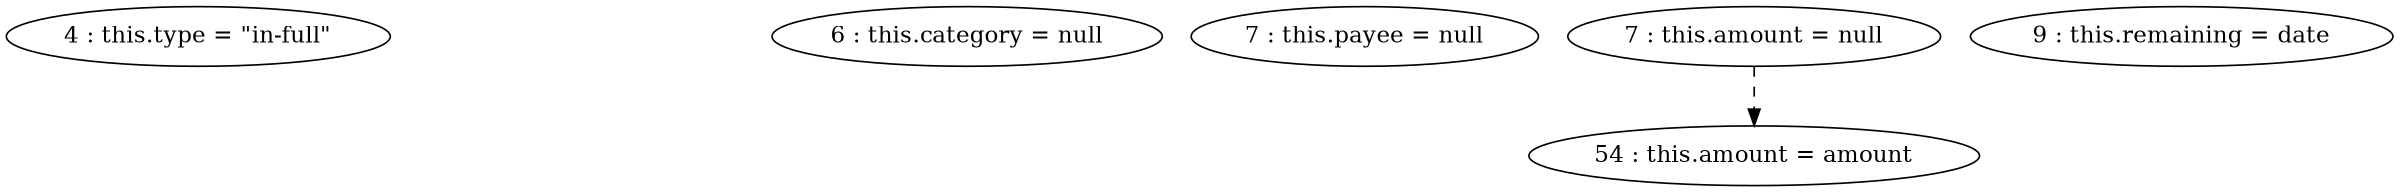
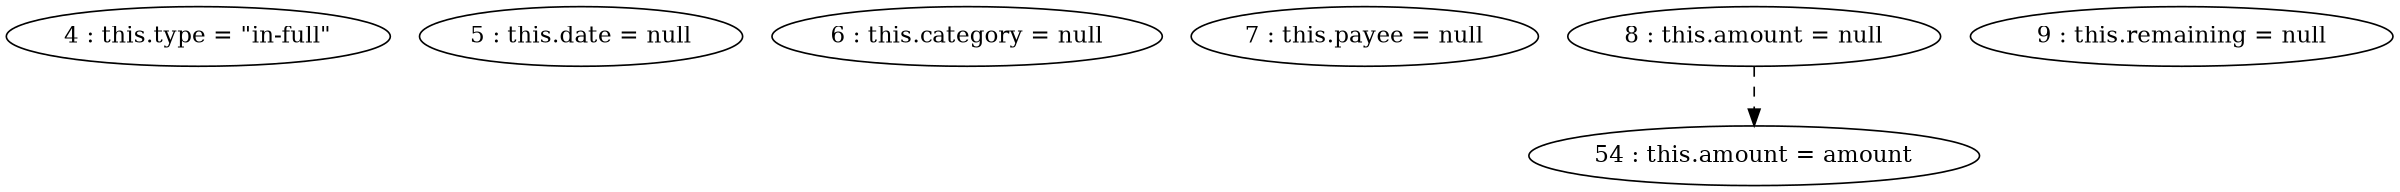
node "5 : this.date = null": added
node "7 : this.amount = null": label "7 : this.amount = null" -> "8 : this.amount = null"
node "9 : this.remaining = date": label "9 : this.remaining = date" -> "9 : this.remaining = null"
